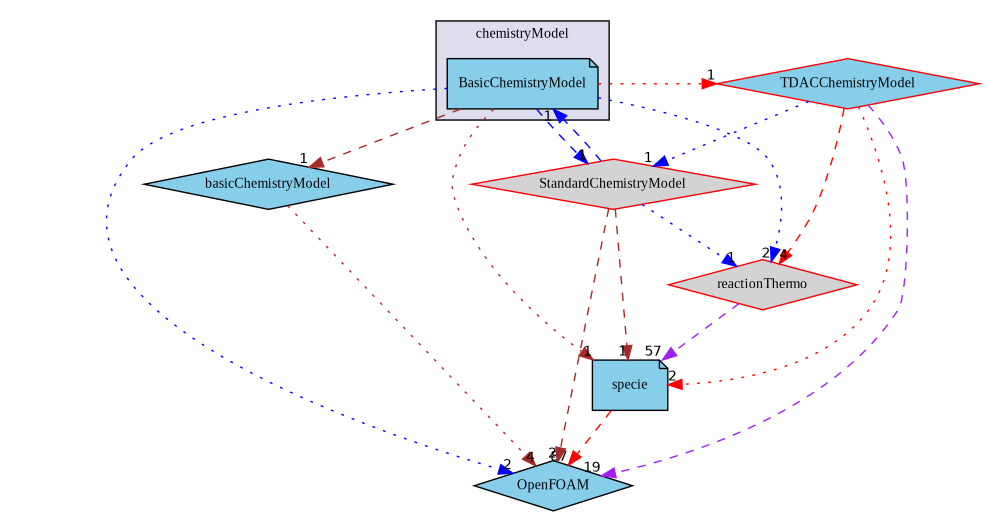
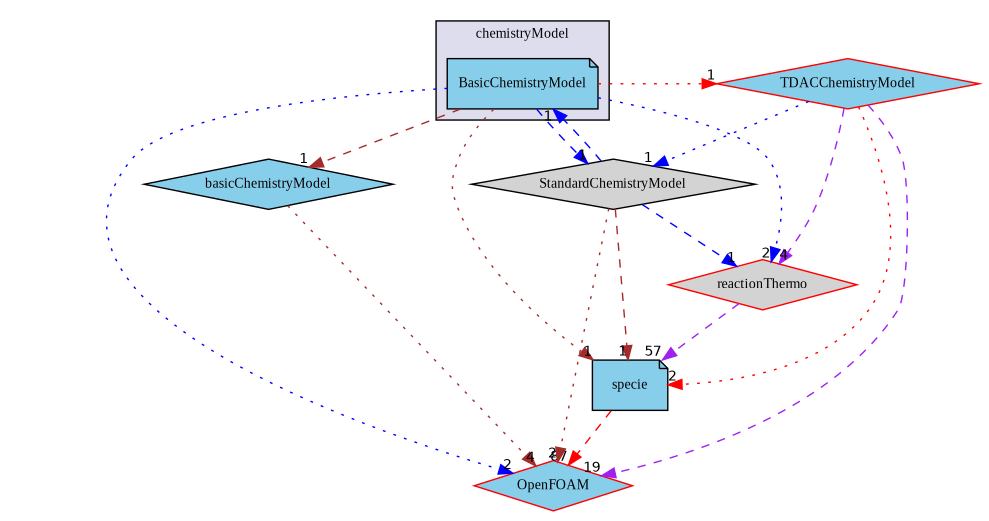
node "StandardChemistryModel": color red -> black
edge "TDACChemistryModel" -> "reactionThermo": color red -> purple
edge "StandardChemistryModel" -> "reactionThermo": style dotted -> dashed
edge "StandardChemistryModel" -> "OpenFOAM": style dashed -> dotted
node "OpenFOAM": color black -> red
